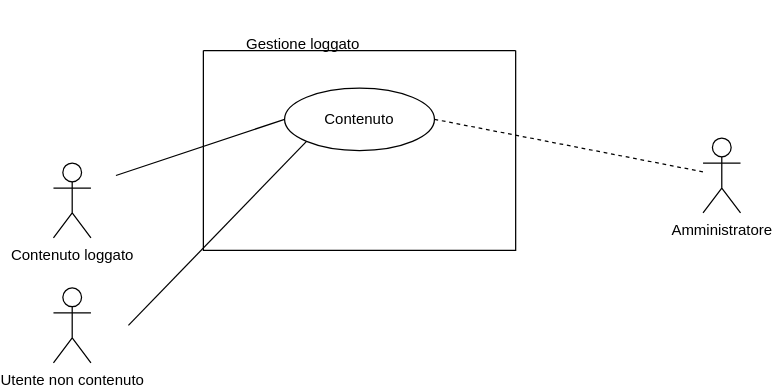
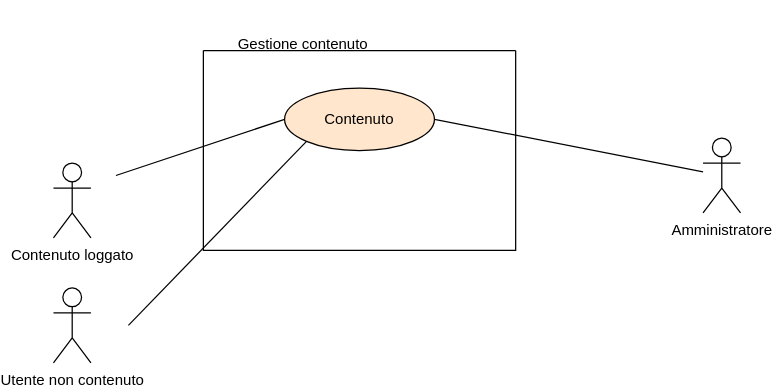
node "Gestione loggato": label "Gestione loggato" -> "Gestione contenuto"
node "Contenuto": fillcolor #ffffff -> #ffe6cc
edge "Contenuto" -- "Amministratore": style dashed -> solid
